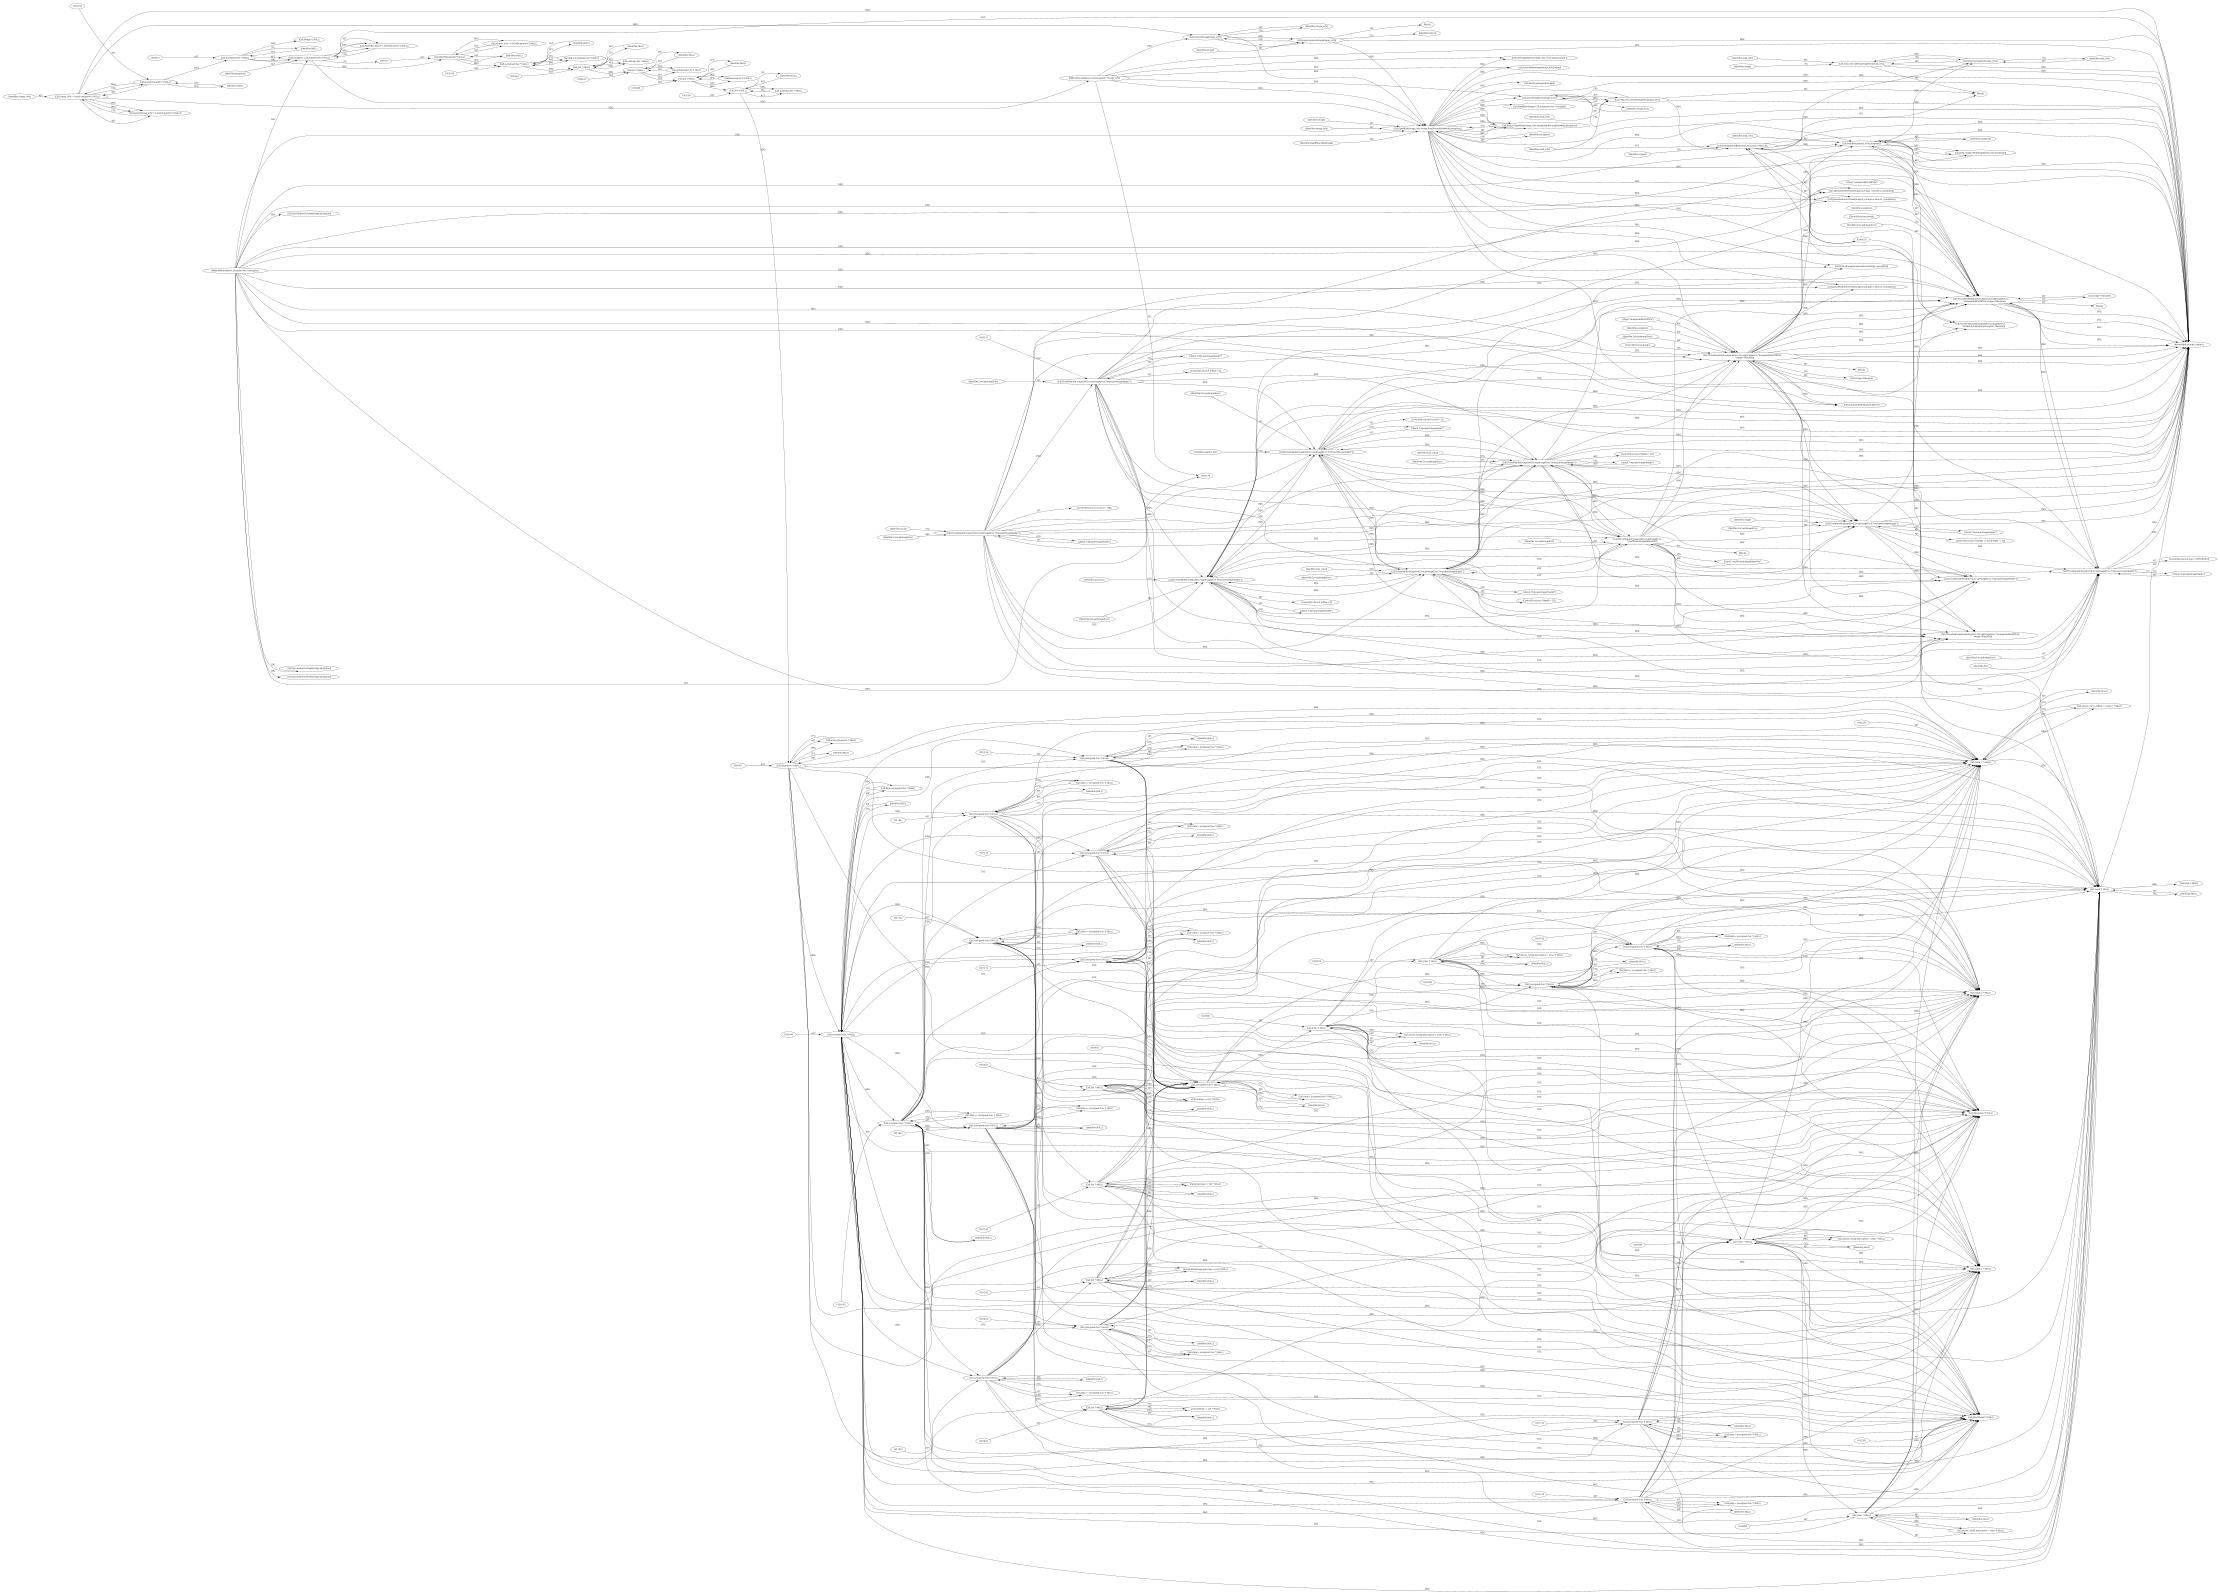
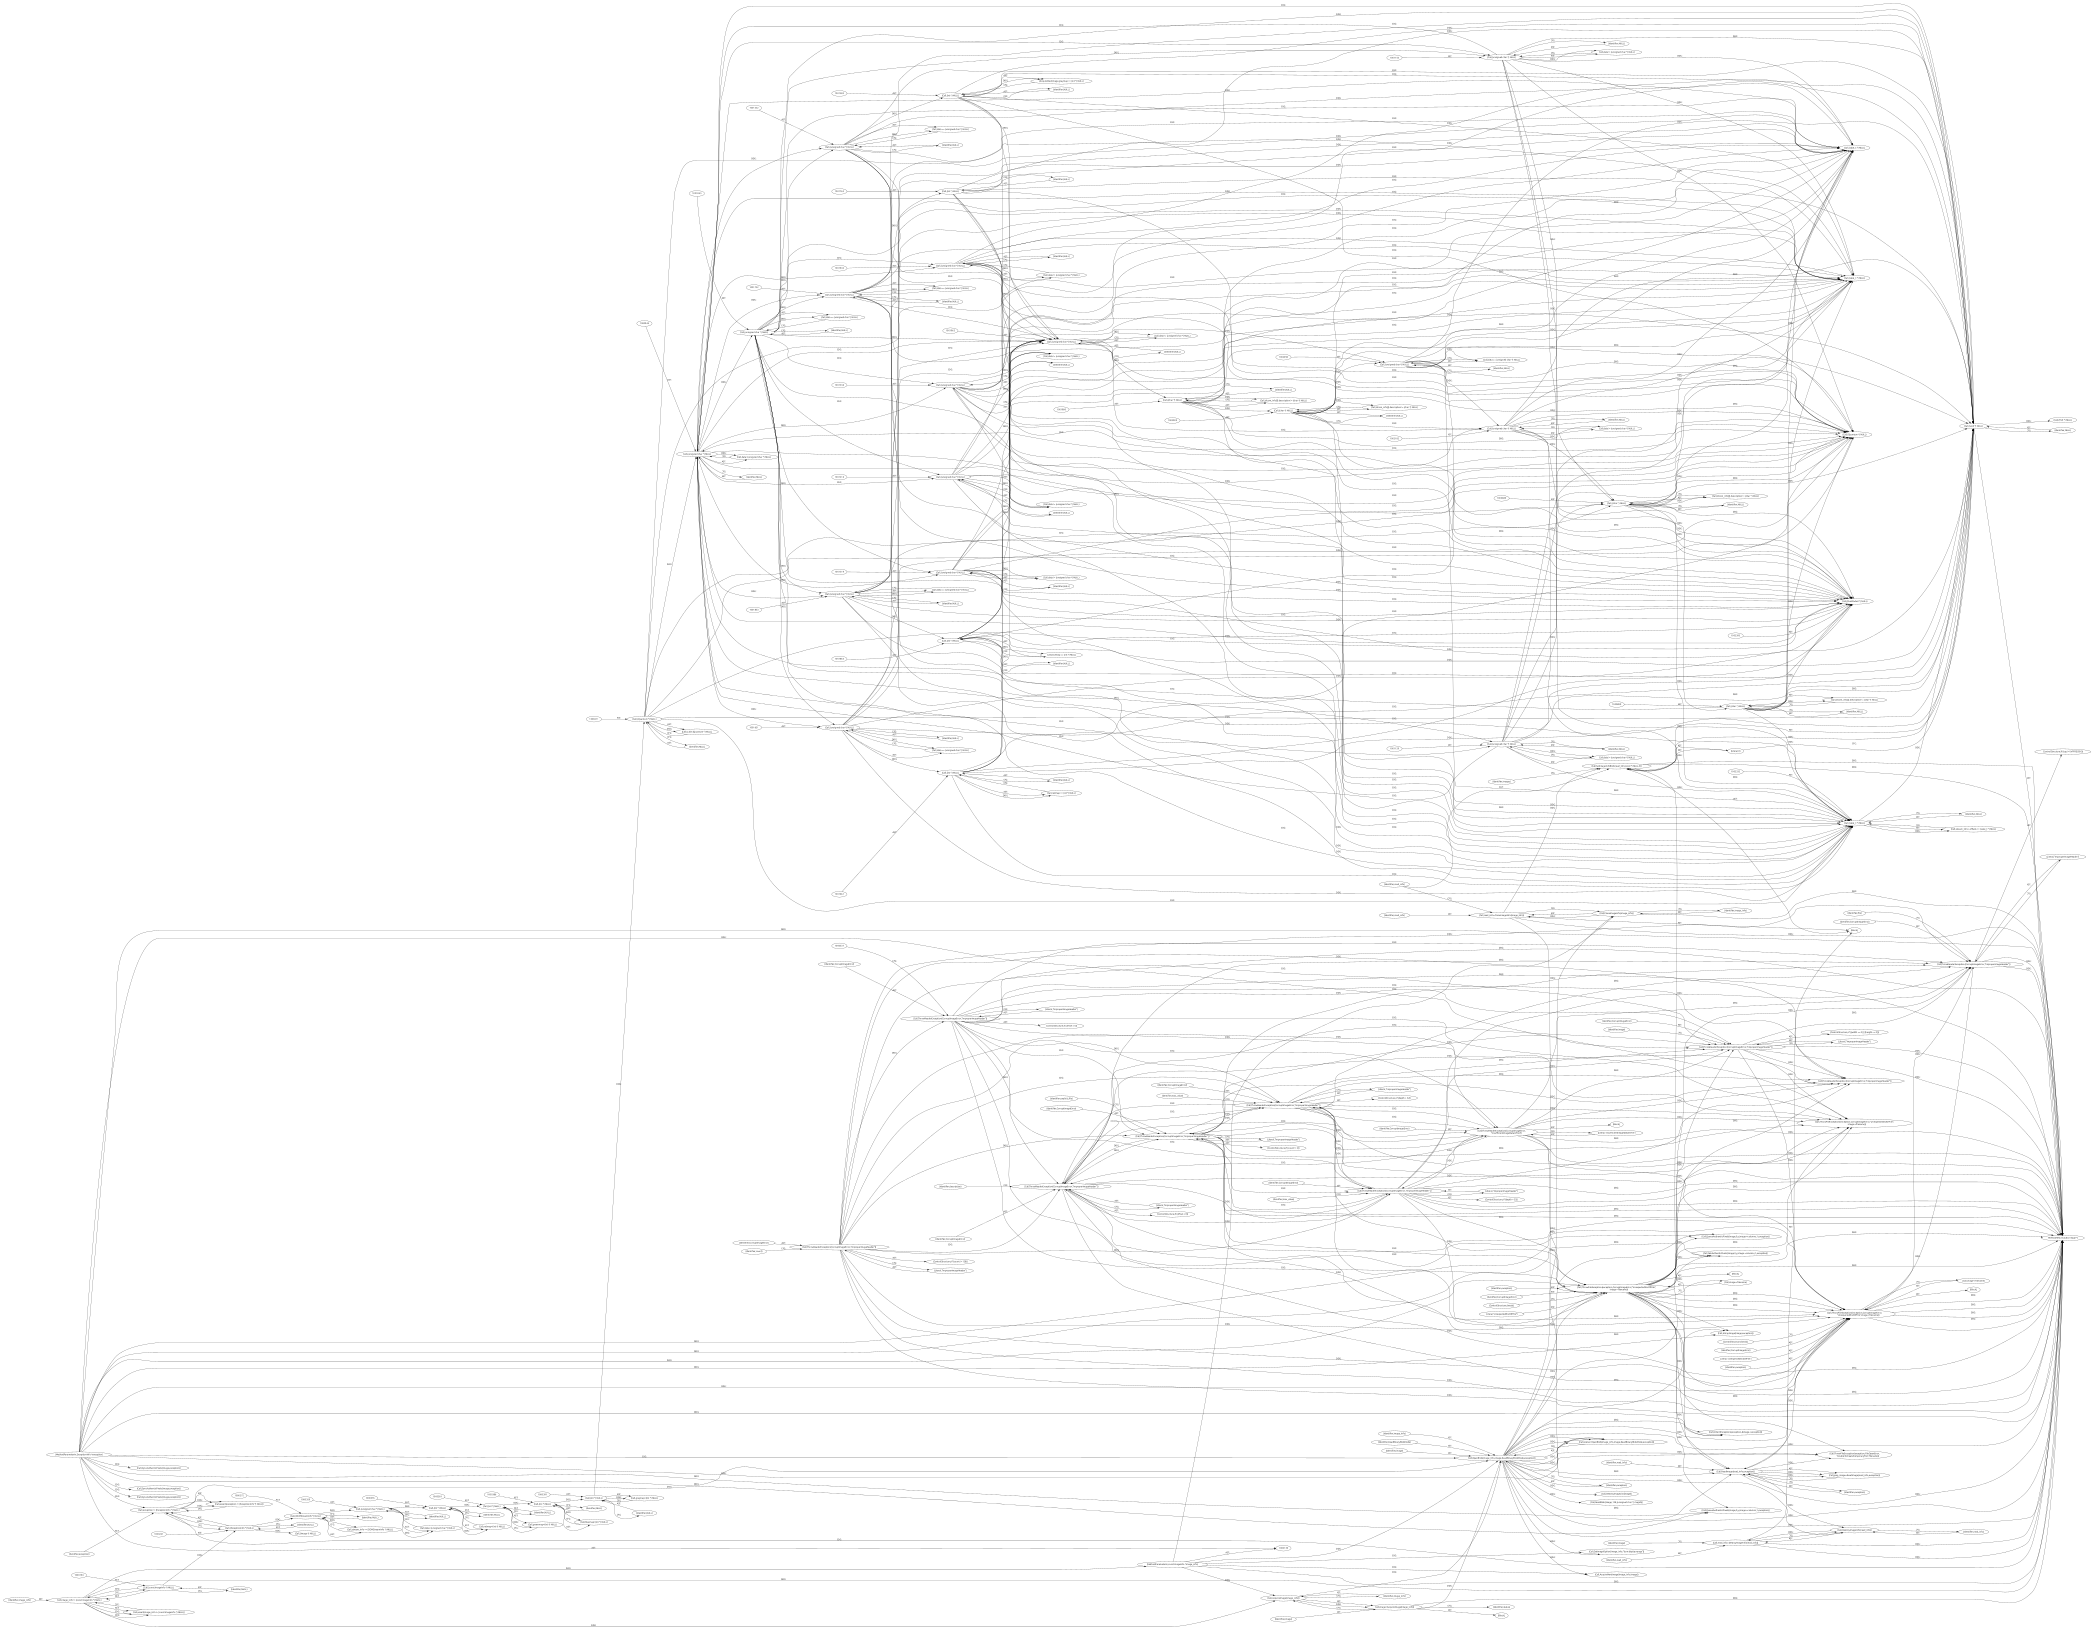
edge "(Call,exception != (ExceptionInfo *) NULL)" -> "1000275": now "(Call,exception != (ExceptionInfo *) NULL)" -> "(Call,(ExceptionInfo *) NULL)"
edge "(Call,SetImageInfoBlob(read_info,(void *) NULL,0))" -> "(Call,DestroyImageInfo(read_info))": now "(Call,read_info=CloneImageInfo(image_info))" -> "(Call,DestroyImageInfo(read_info))"
node "(Identifier,quantum)": label "(Identifier,quantum)" -> "(Identifier,description)"
node "(Call,greenmap == (int *) NULL)": removed
